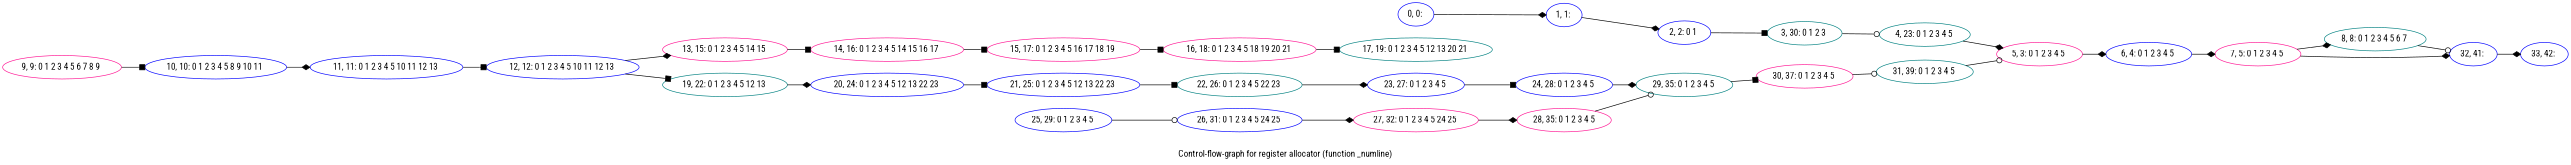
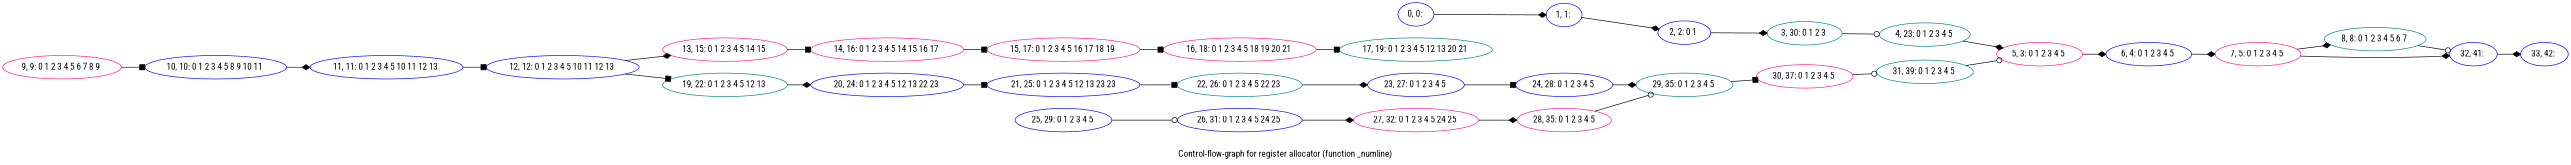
edge "2, 2: 0 1" -> "3, 30: 0 1 2 3": arrowhead box -> diamond
node "21, 25: 0 1 2 3 4 5 12 13 22 23": label "21, 25: 0 1 2 3 4 5 12 13 22 23" -> "21, 25: 0 1 2 3 4 5 12 13 23 23"
